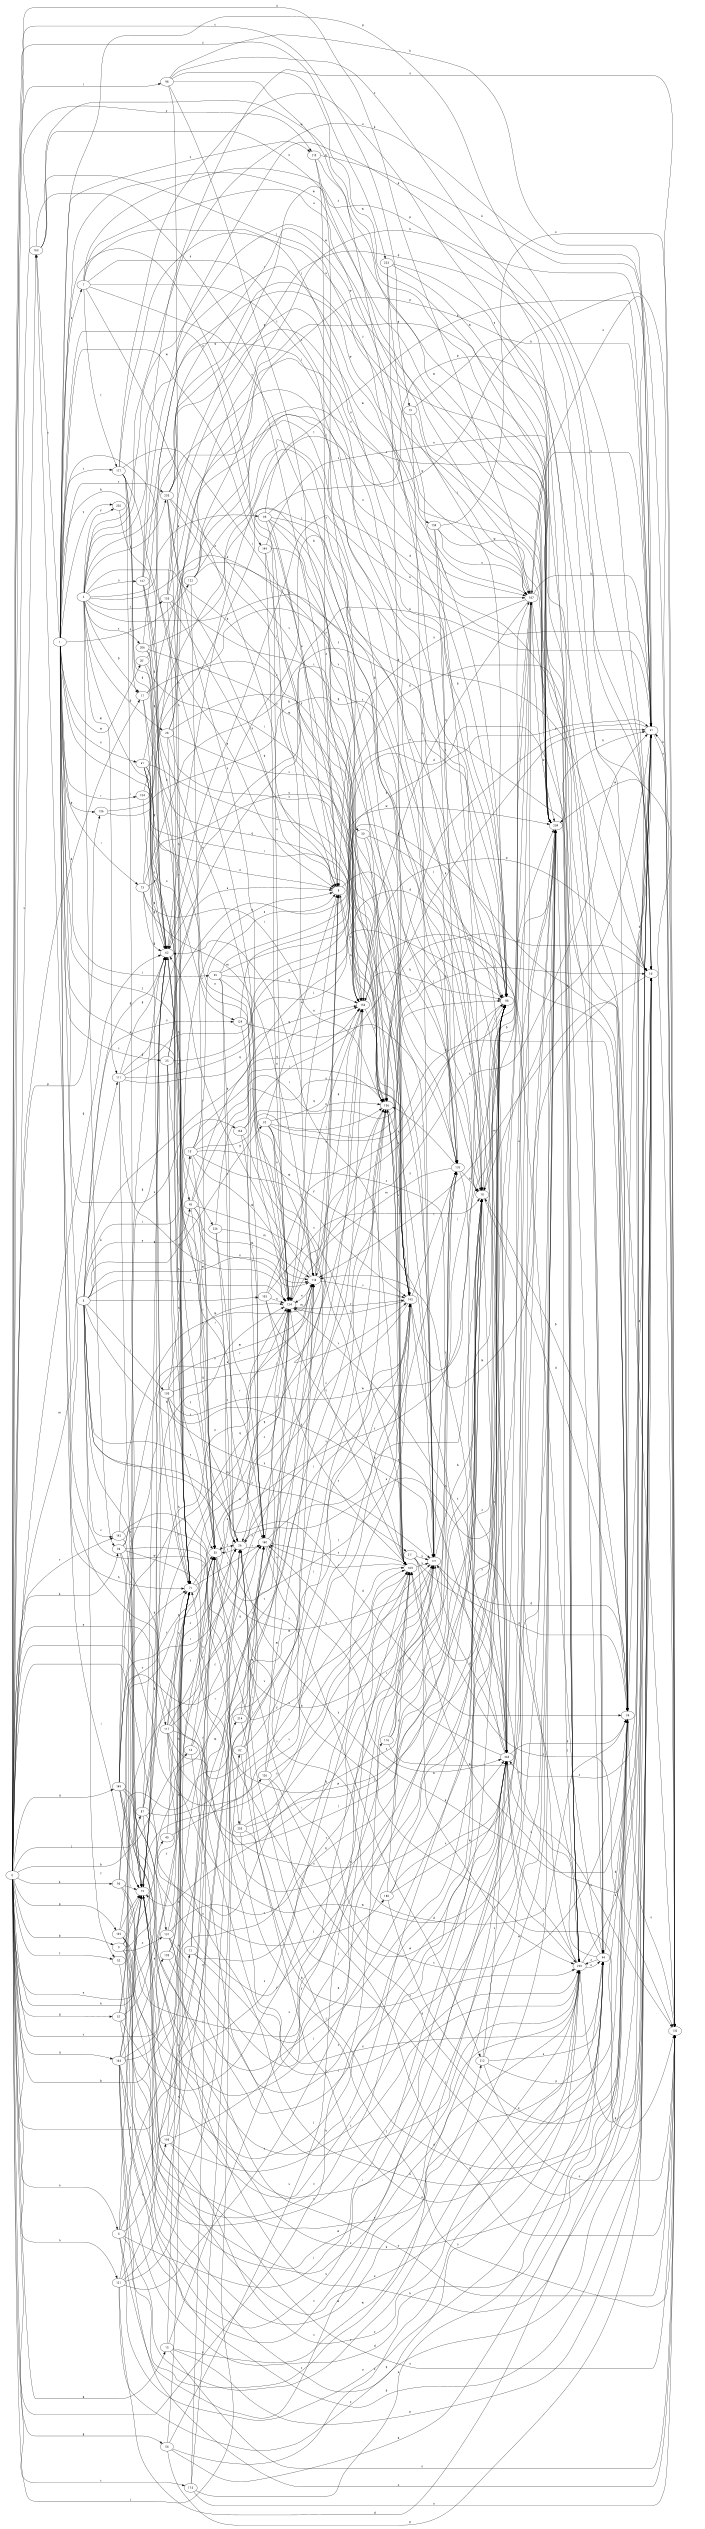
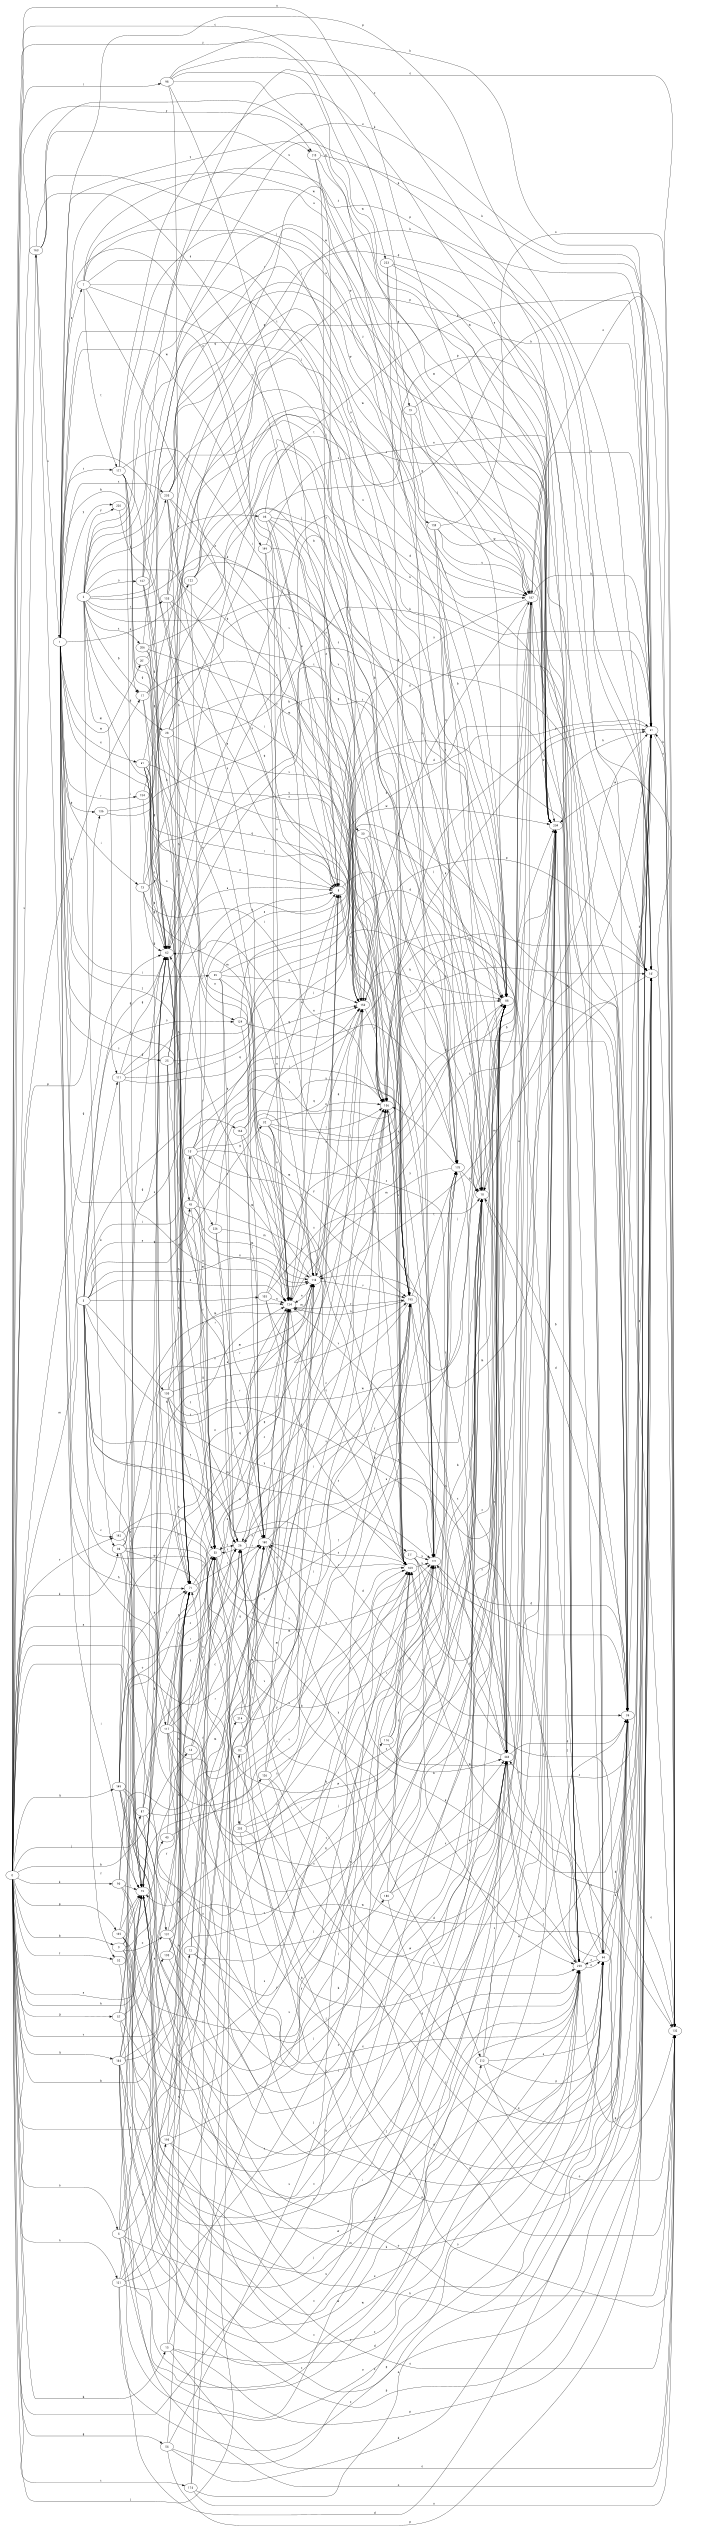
edge "1" -> "163": reversed
edge "135" -> "229": label "z" -> "m"
